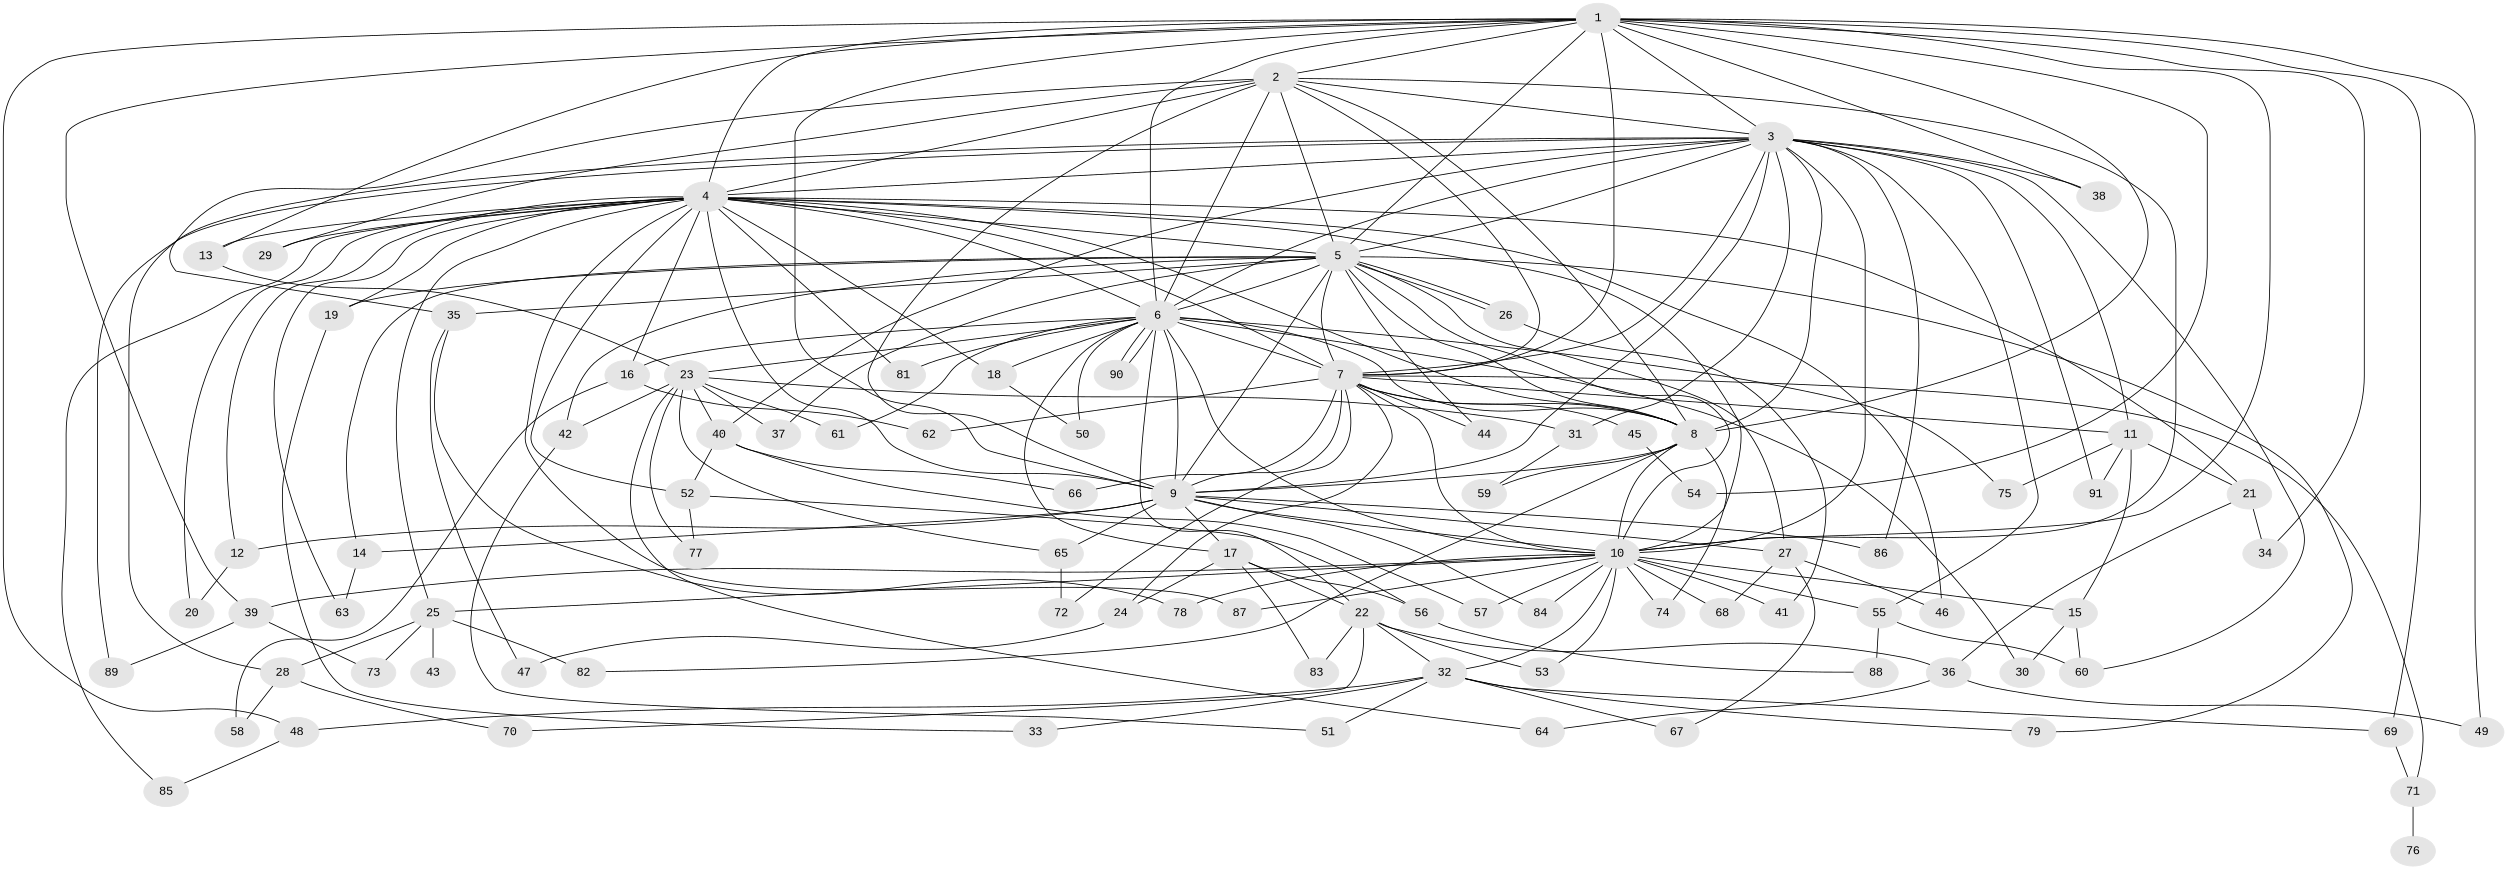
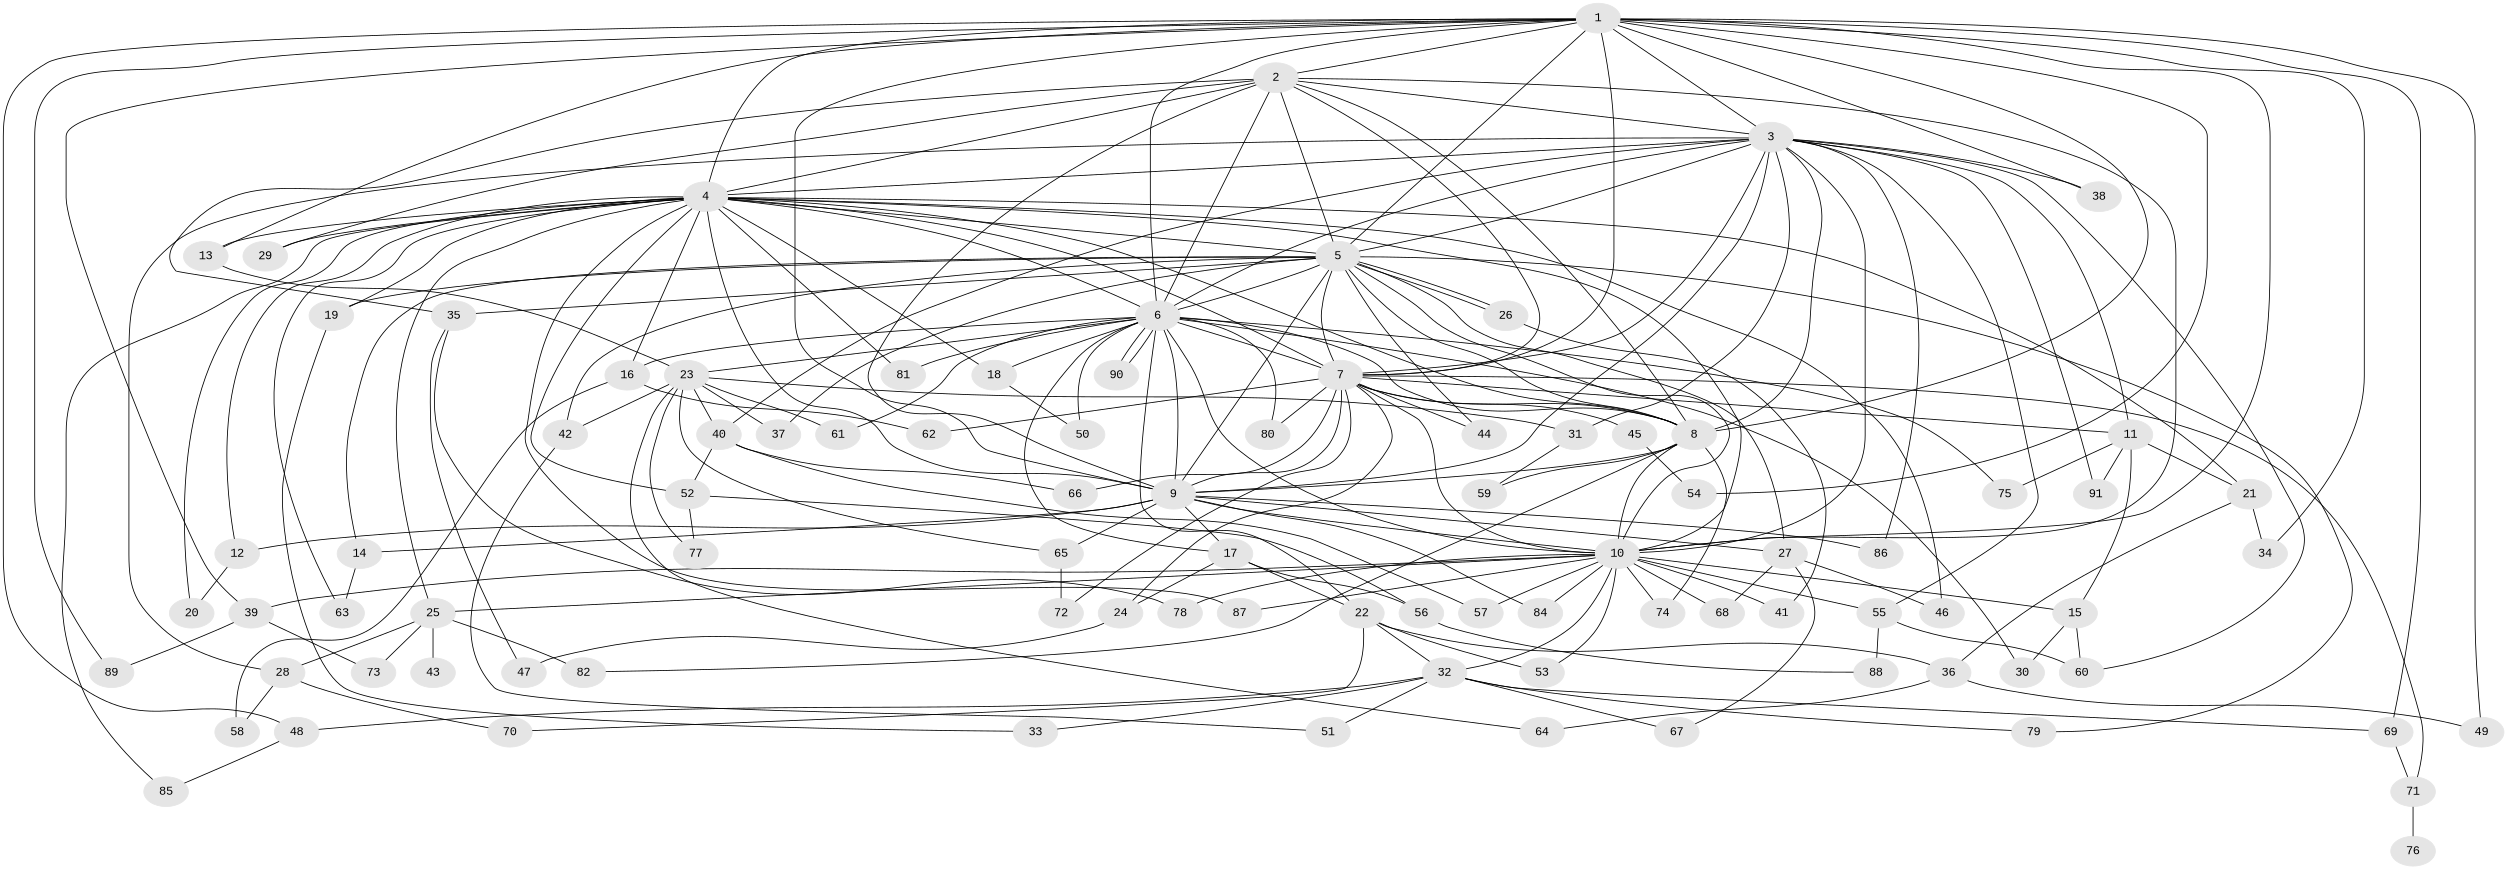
edge "3" -- "89": now "1" -- "89"
node "80": added
node "83": removed
